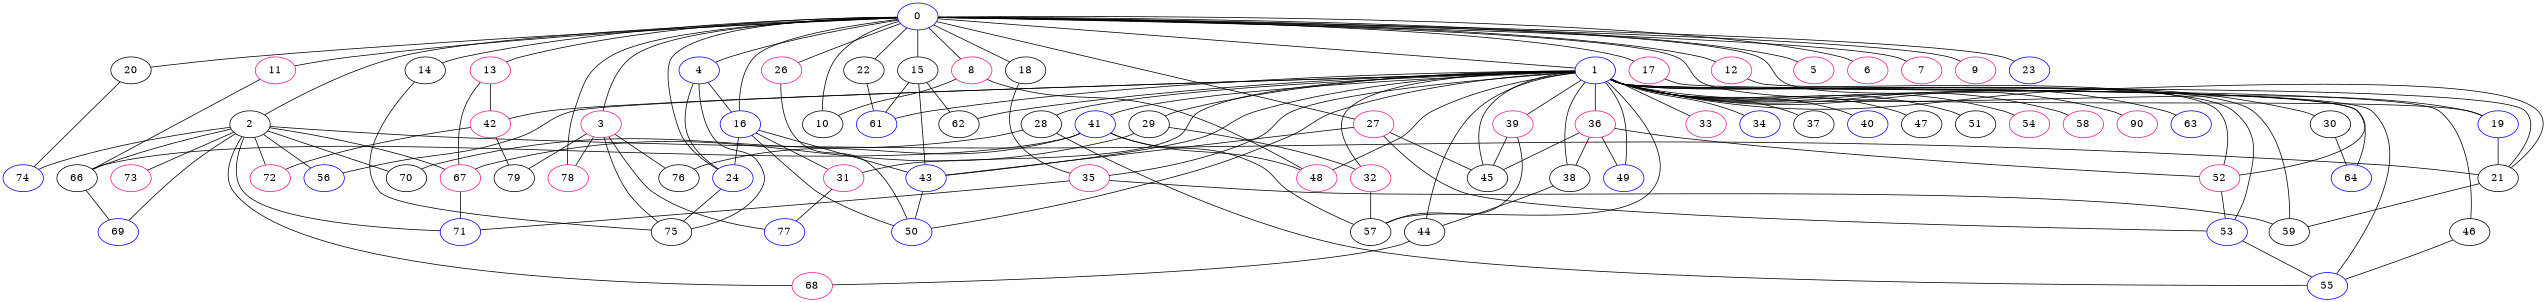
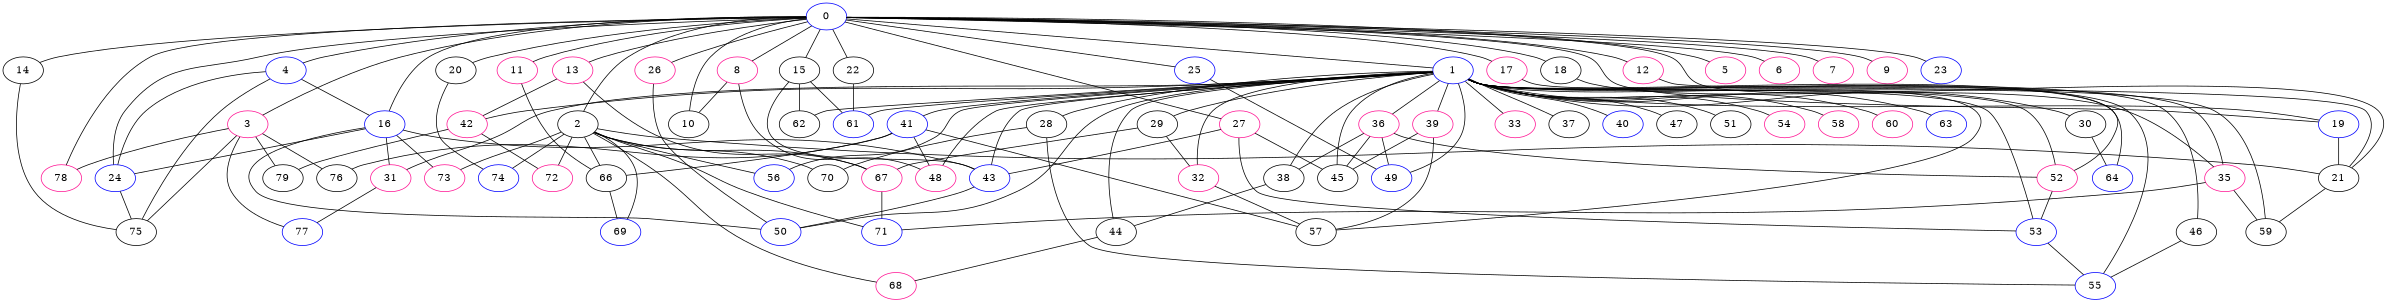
node "25": added
node "34": removed
node "90": label "90" -> "60"
edge "16" -- "73": added
